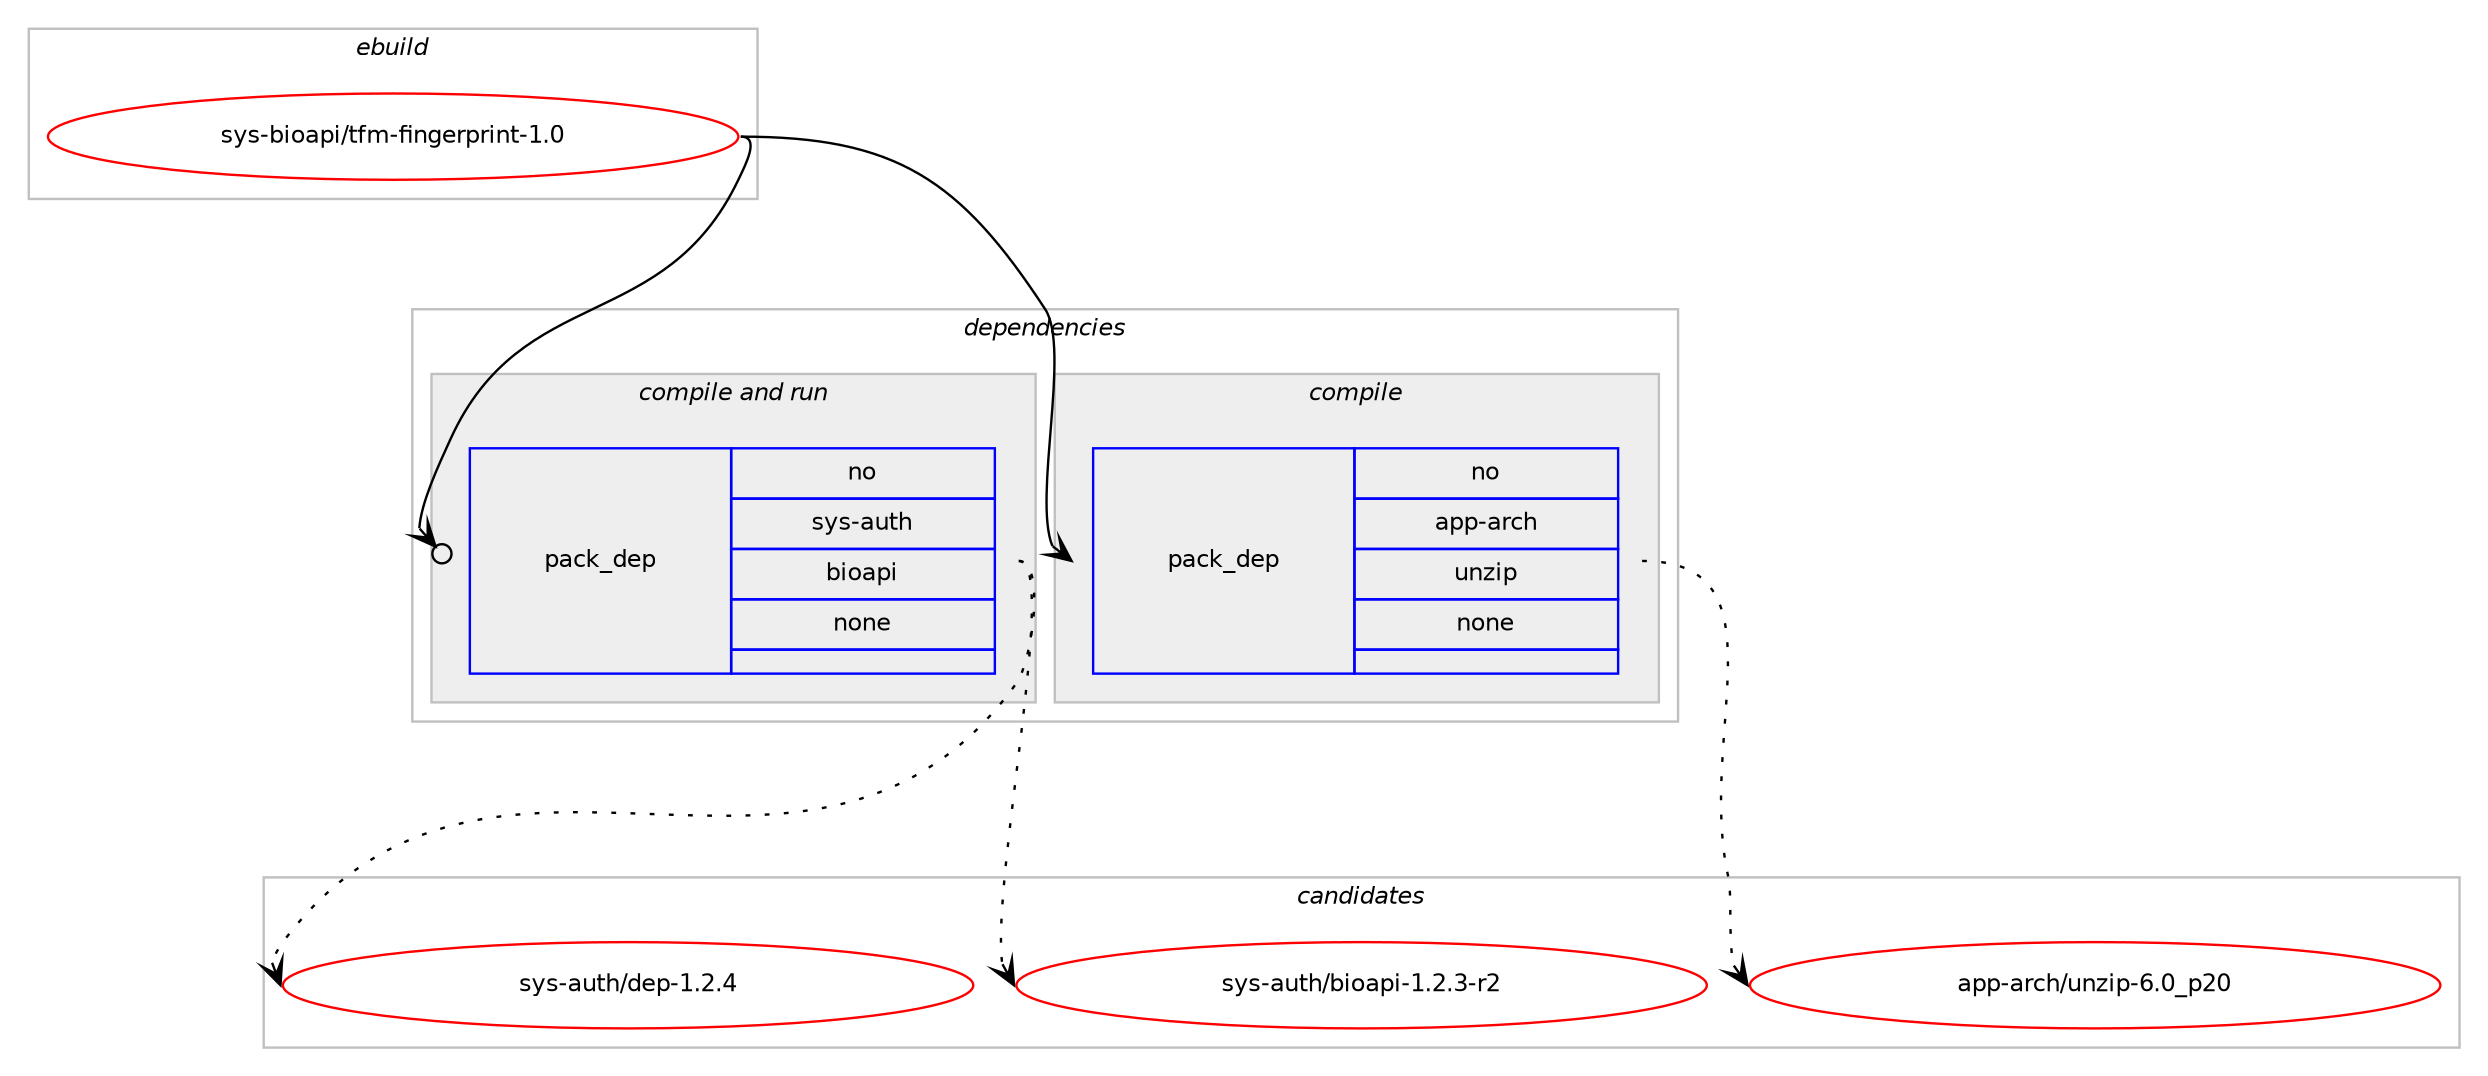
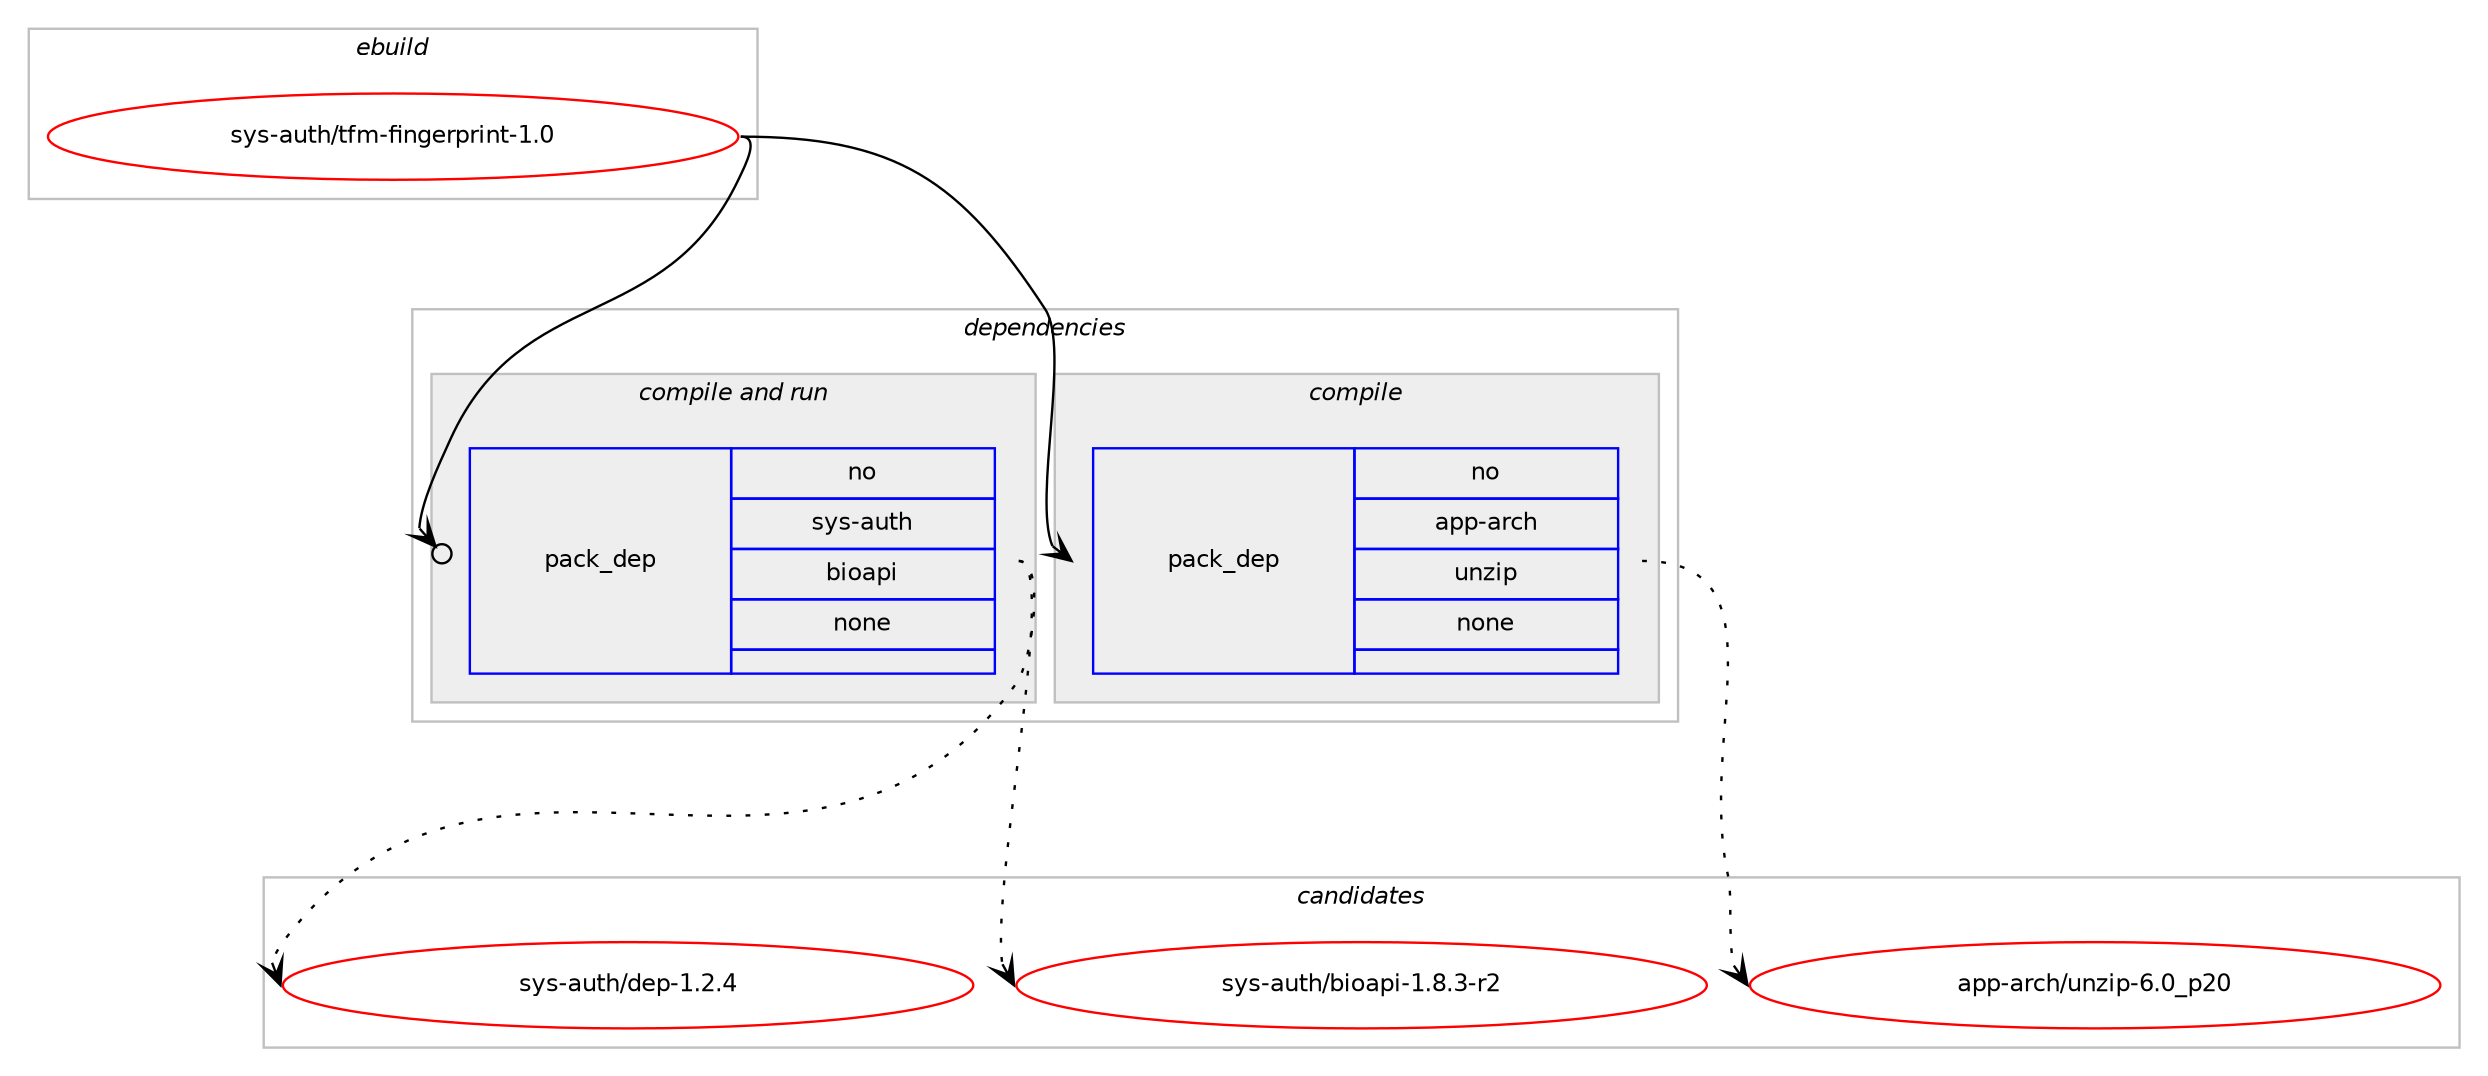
node "sys-bioapi/tfm-fingerprint-1.0": label "sys-bioapi/tfm-fingerprint-1.0" -> "sys-auth/tfm-fingerprint-1.0"
node "sys-auth/bioapi-1.2.3-r2": label "sys-auth/bioapi-1.2.3-r2" -> "sys-auth/bioapi-1.8.3-r2"
